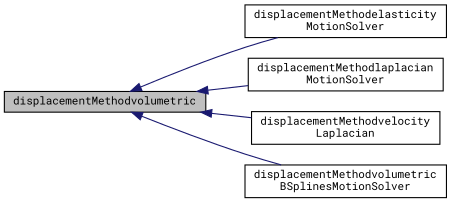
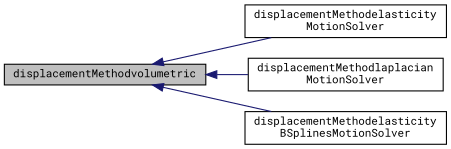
node "displacementMethodvelocity Laplacian": removed
node "displacementMethodvolumetric BSplinesMotionSolver": label "displacementMethodvolumetric BSplinesMotionSolver" -> "displacementMethodelasticity BSplinesMotionSolver"
